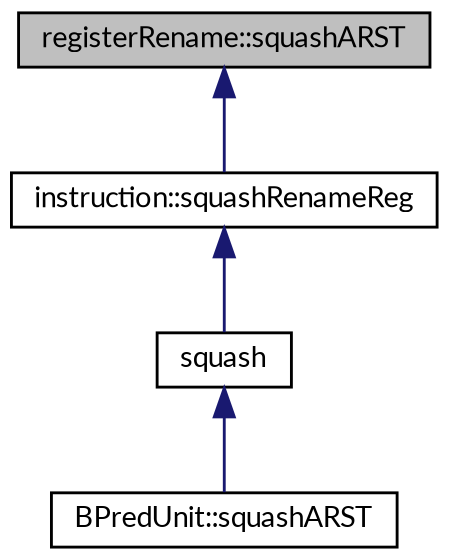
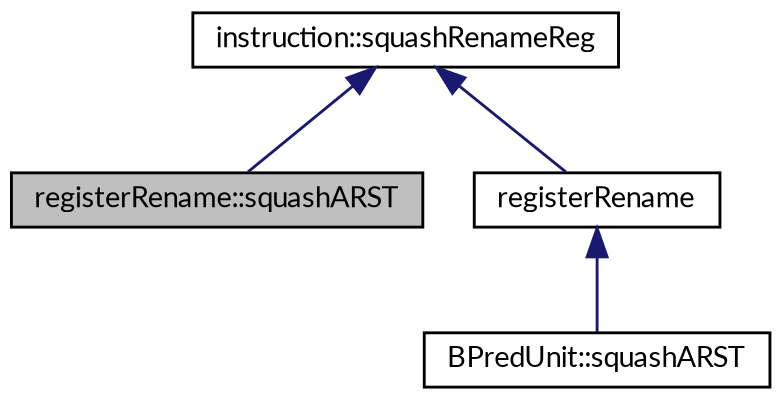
edge "instruction::squashRenameReg" -> "registerRename::squashARST": reversed
node "squash": label "squash" -> "registerRename"
